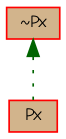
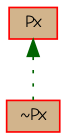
edge "Px" -> "~Px": reversed
